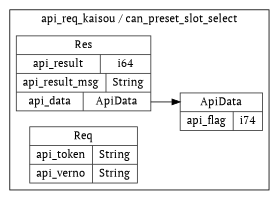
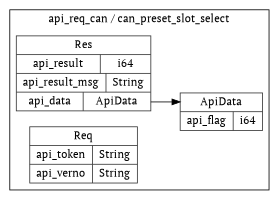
cluster "api_req_kaisou / can_preset_slot_select": label "api_req_kaisou / can_preset_slot_select" -> "api_req_can / can_preset_slot_select"
node "ApiData": text "i74" -> "i64"
